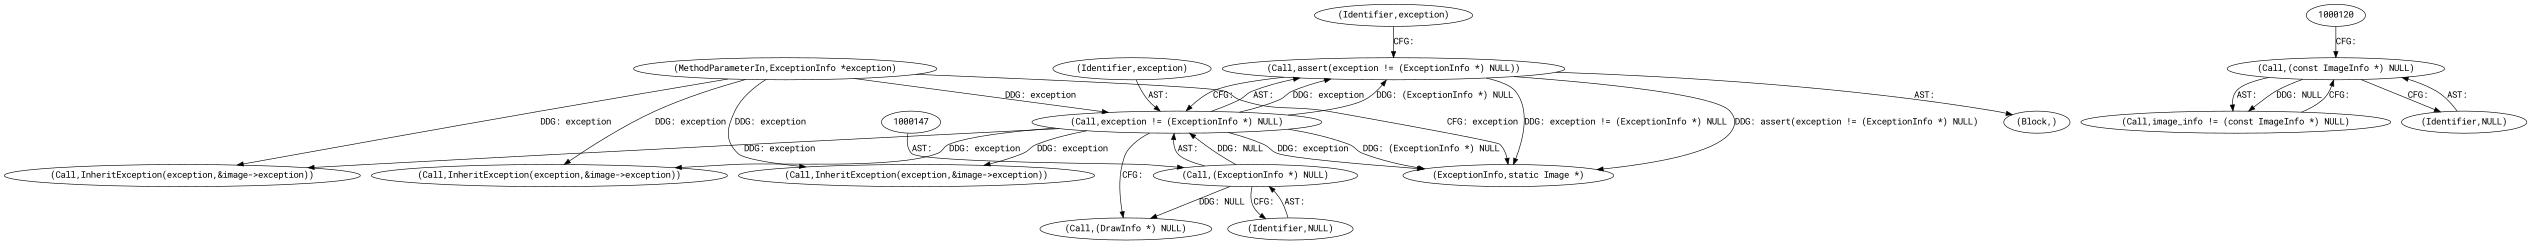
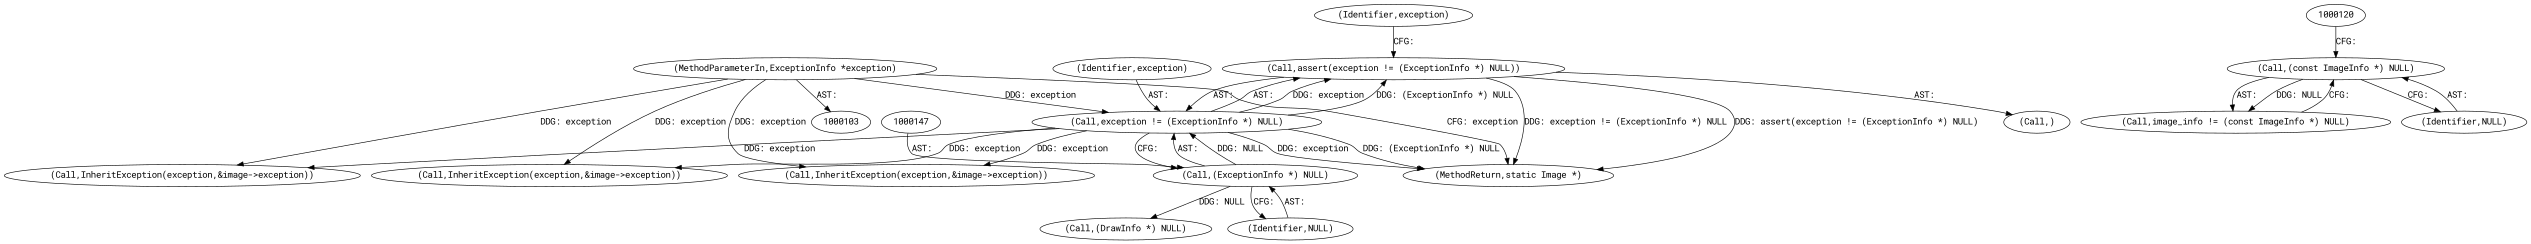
edge "(Call,assert(exception != (ExceptionInfo *) NULL))" -> "(Call,exception != (ExceptionInfo *) NULL)": label "CFG: " -> "AST: "
node "1000103": added
node "(Block,)": label "(Block,)" -> "(Call,)"
edge "(Call,exception != (ExceptionInfo *) NULL)" -> "(Call,(DrawInfo *) NULL)": now "(Call,exception != (ExceptionInfo *) NULL)" -> "(Call,(ExceptionInfo *) NULL)"
node "(ExceptionInfo,static Image *)": label "(ExceptionInfo,static Image *)" -> "(MethodReturn,static Image *)"
